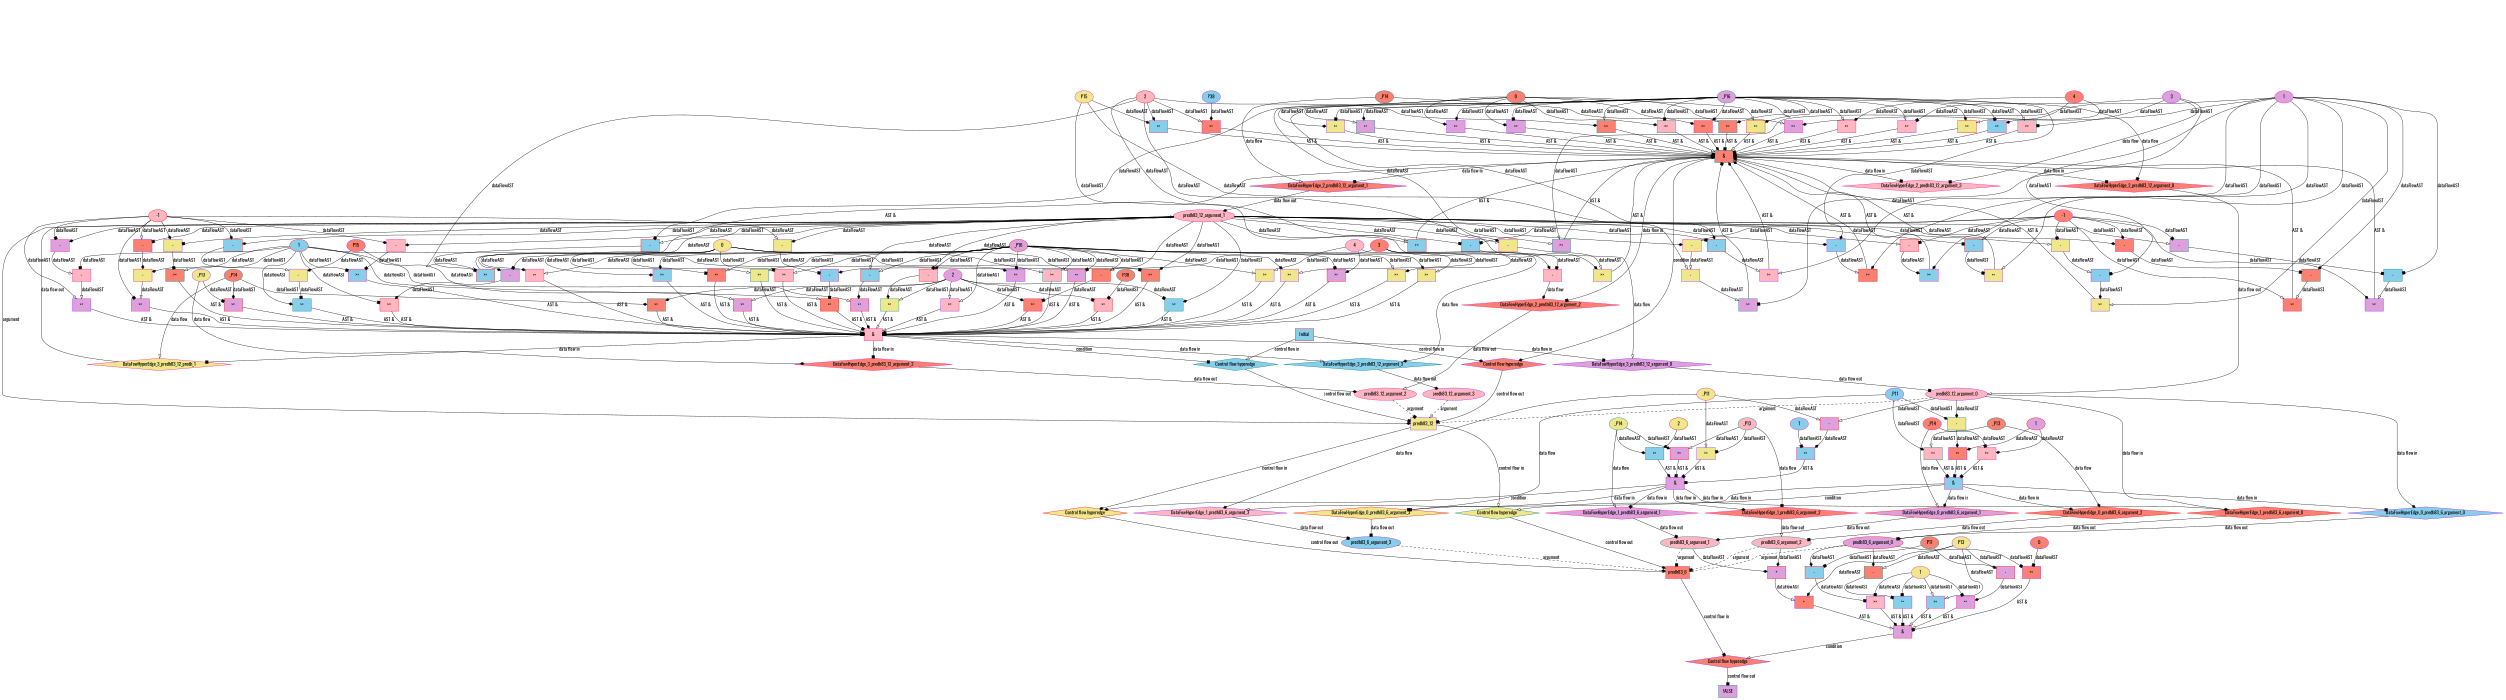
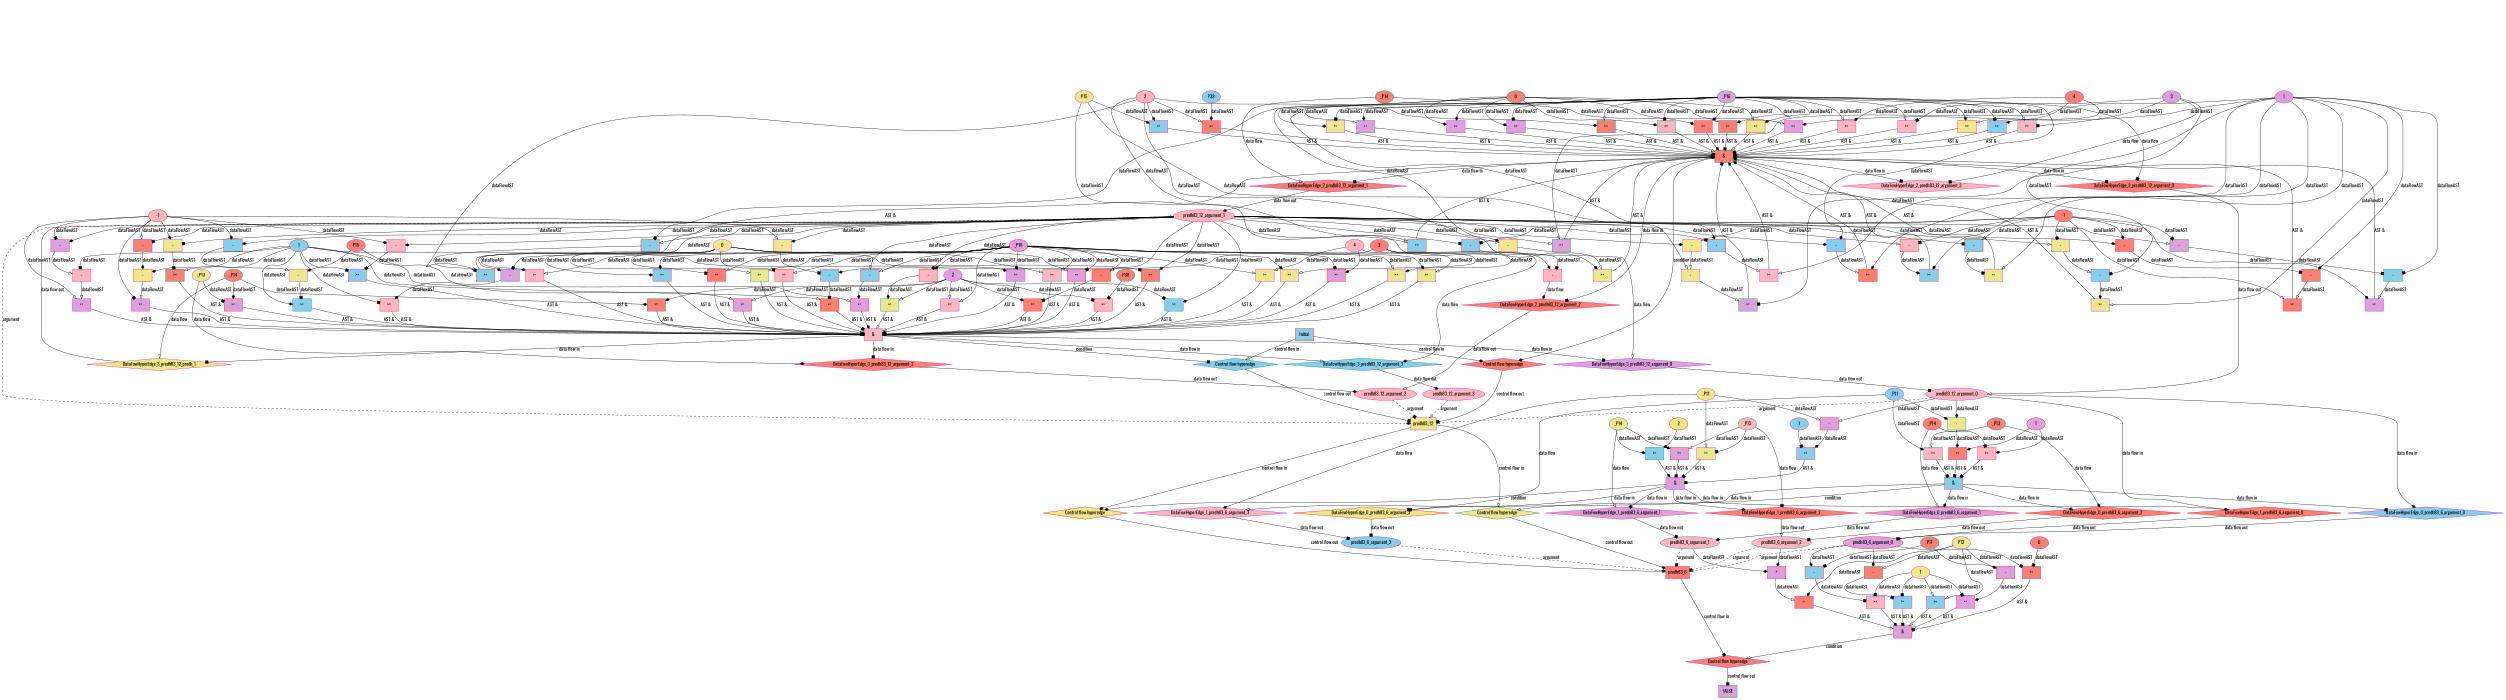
edge "predh83_12_argument_1" -> "predh83_12": style solid -> dashed
